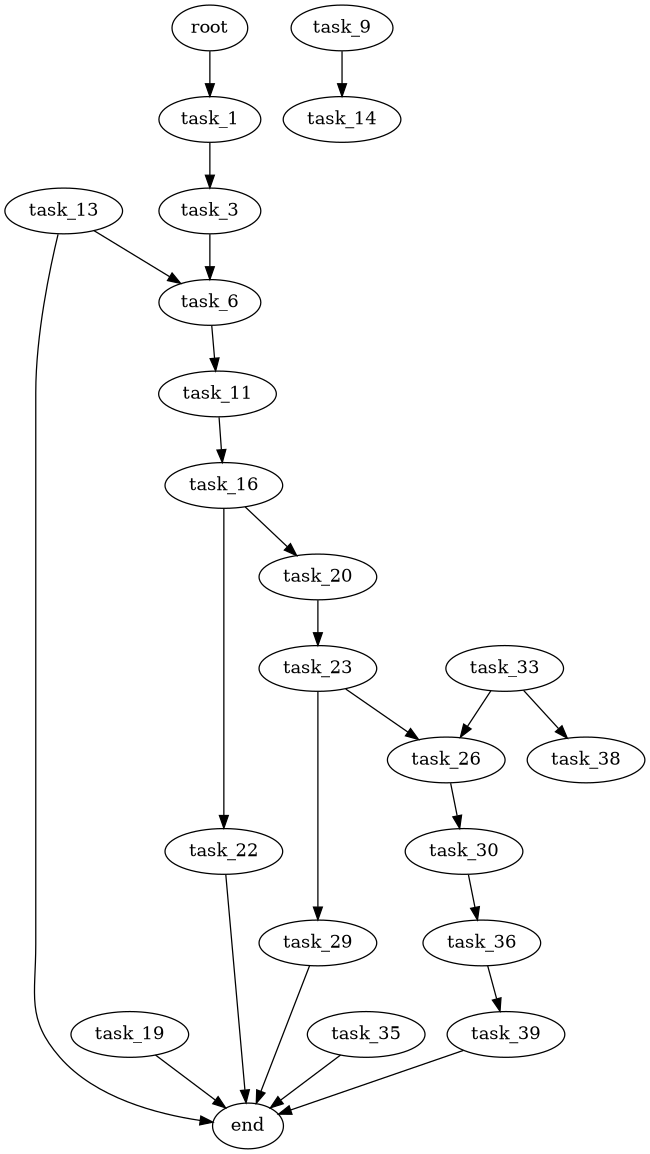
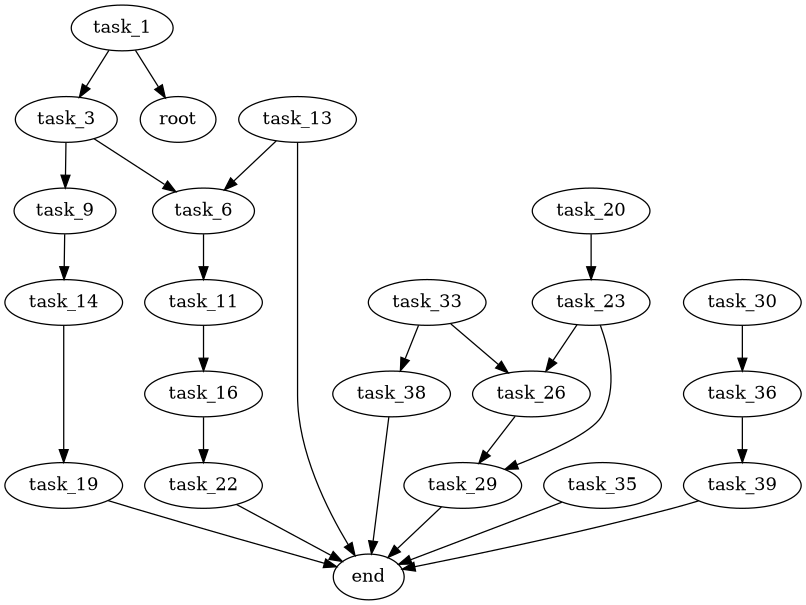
edge "root" -> "task_1": reversed
edge "task_3" -> "task_9": added
edge "task_14" -> "task_19": added
edge "task_38" -> "end": added
edge "task_16" -> "task_20": removed
edge "task_26" -> "task_30": now "task_26" -> "task_29"
